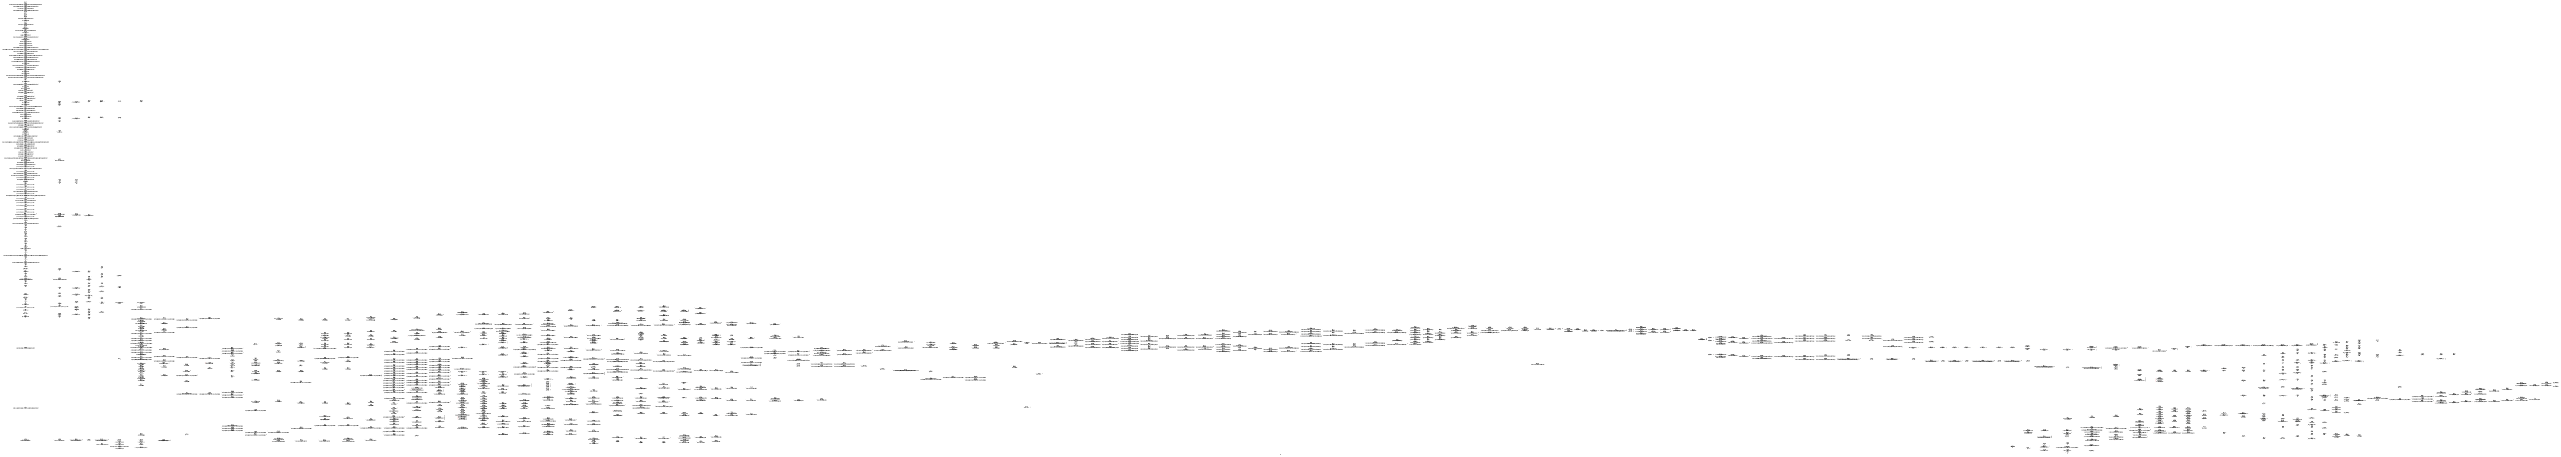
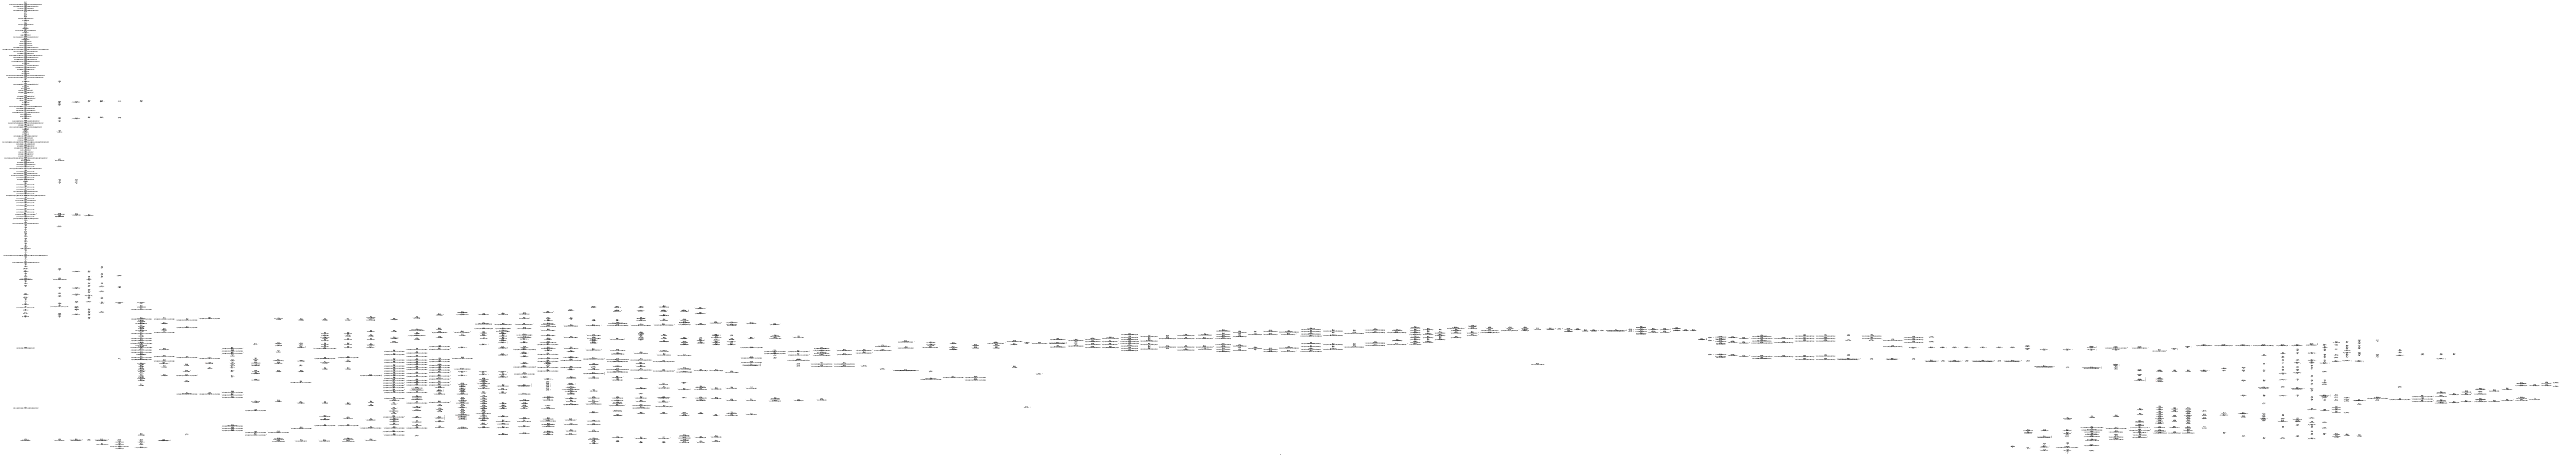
node "NodeID: 526": added
